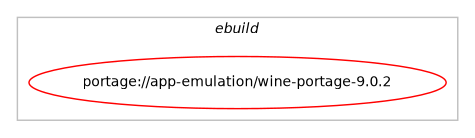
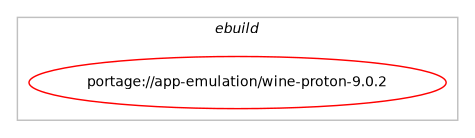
node "portage://app-emulation/wine-portage-9.0.2": label "portage://app-emulation/wine-portage-9.0.2" -> "portage://app-emulation/wine-proton-9.0.2"
